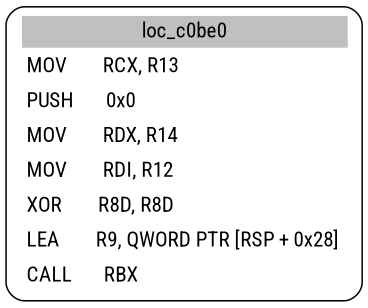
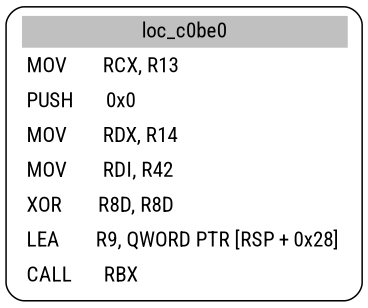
node "loc_c0be0": text "MOV        RDI, R12" -> "MOV        RDI, R42"
